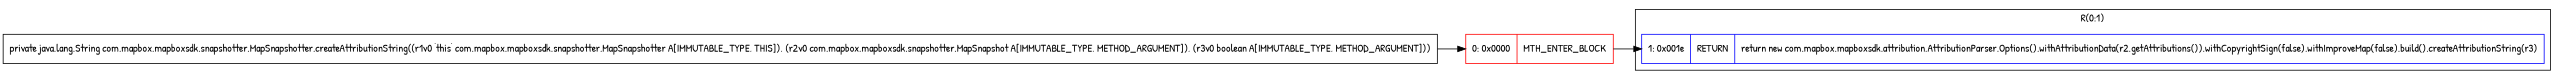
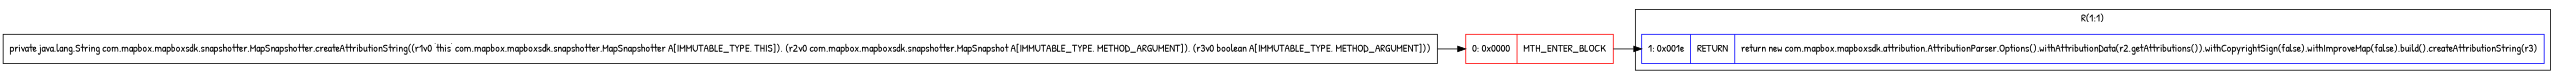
cluster "R(0:1)": label "R(0:1)" -> "R(1:1)"
